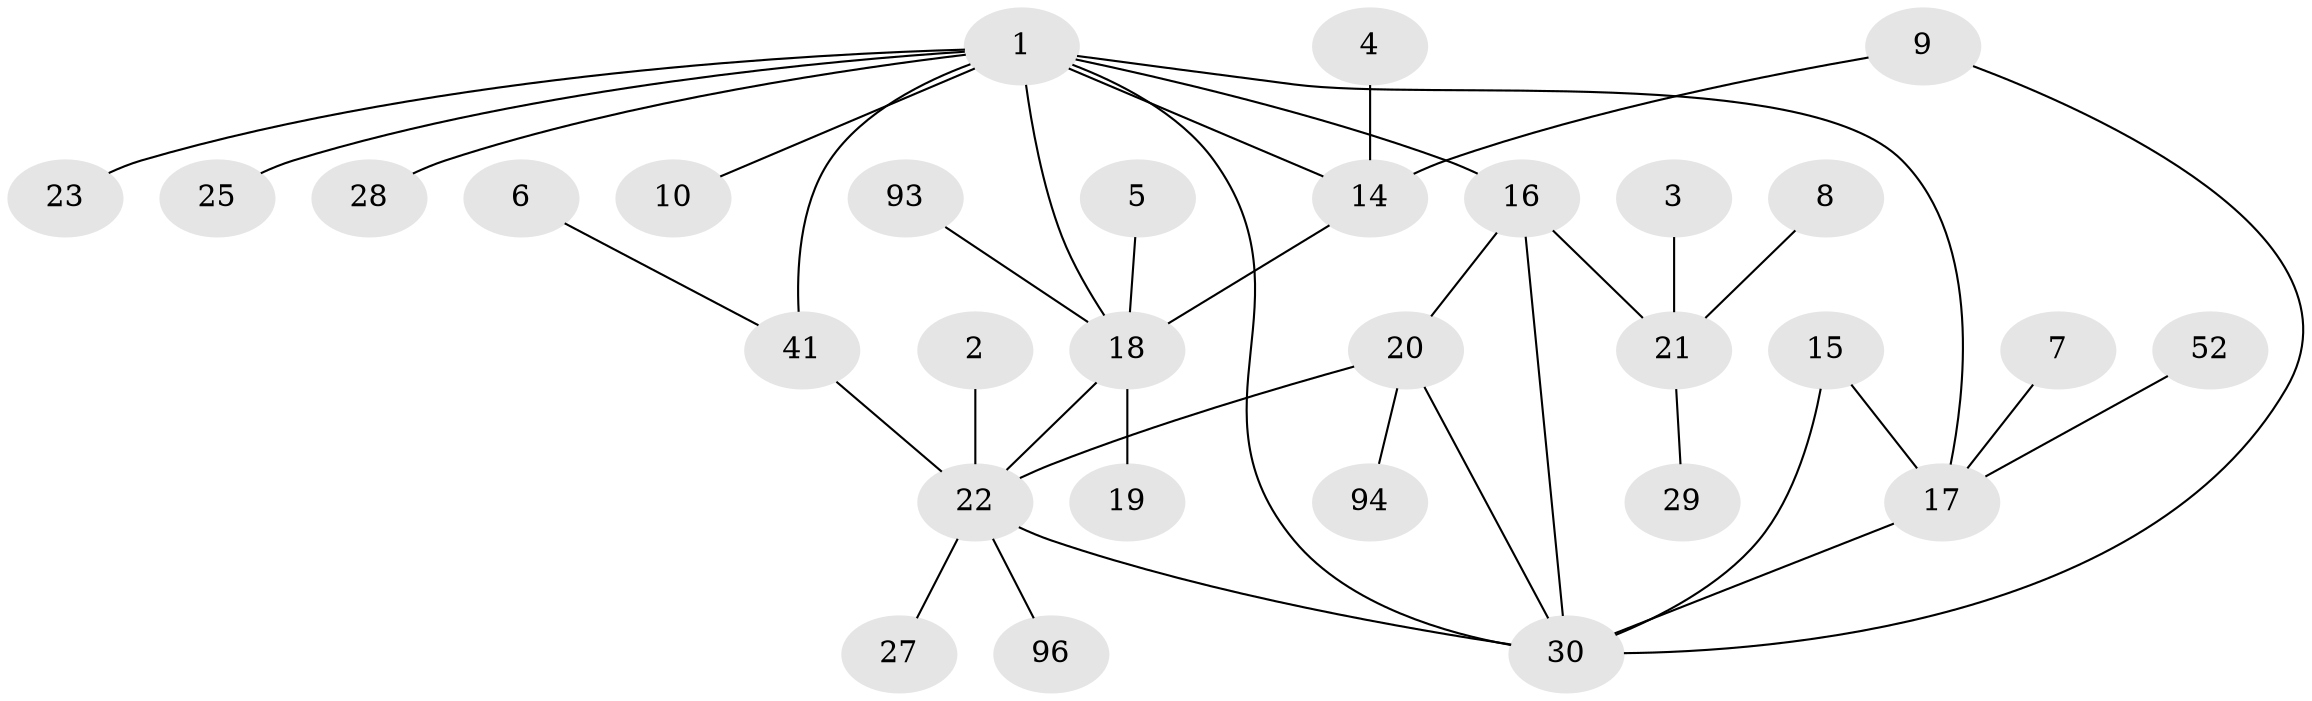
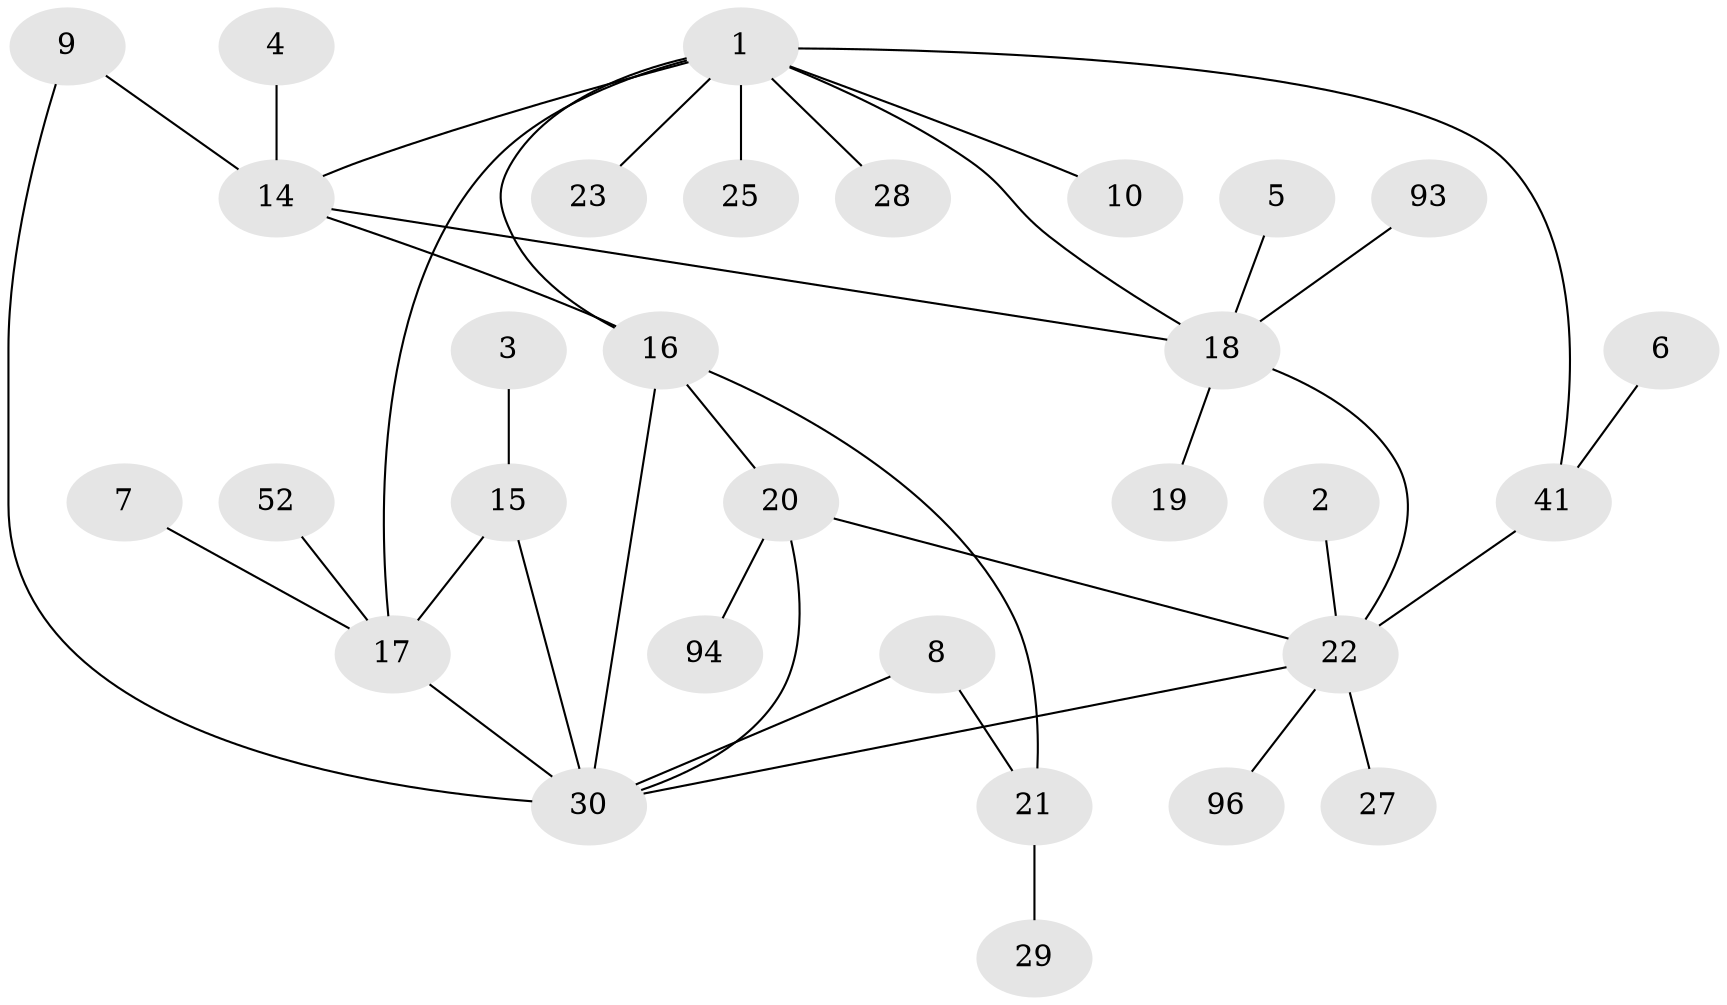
edge "14" -- "16": added
edge "3" -- "21": now "3" -- "15"
edge "1" -- "30": now "8" -- "30"
